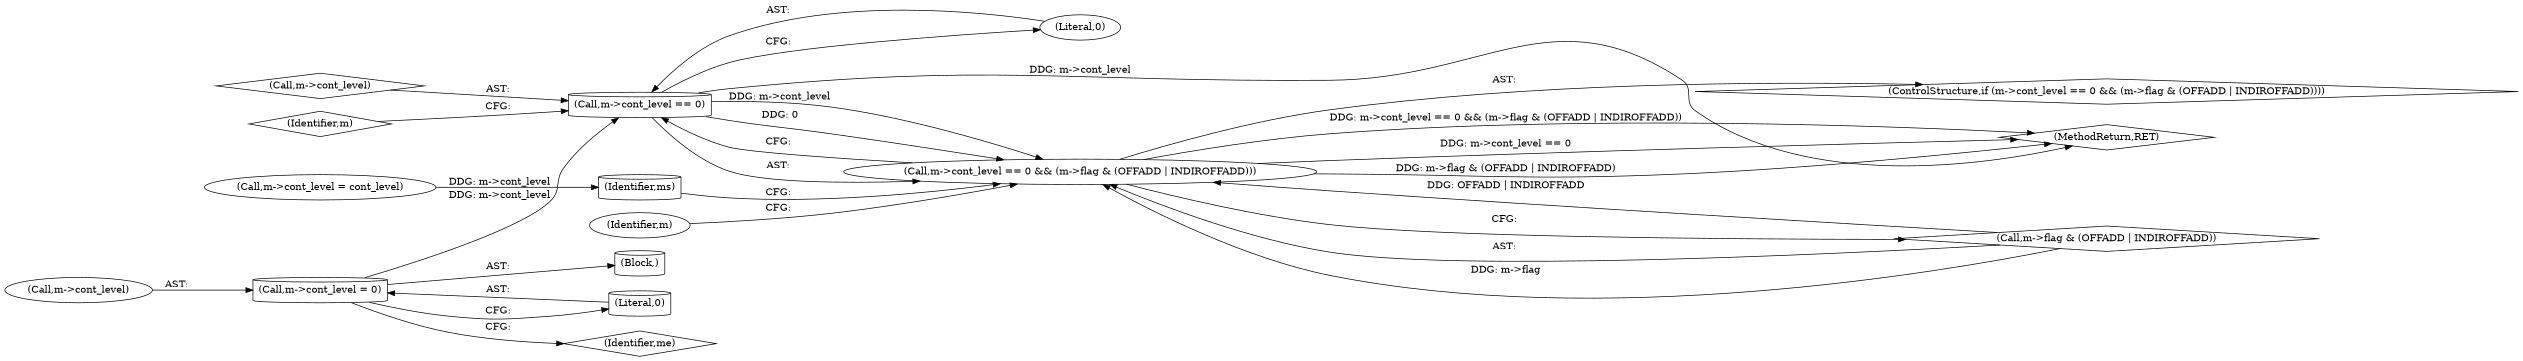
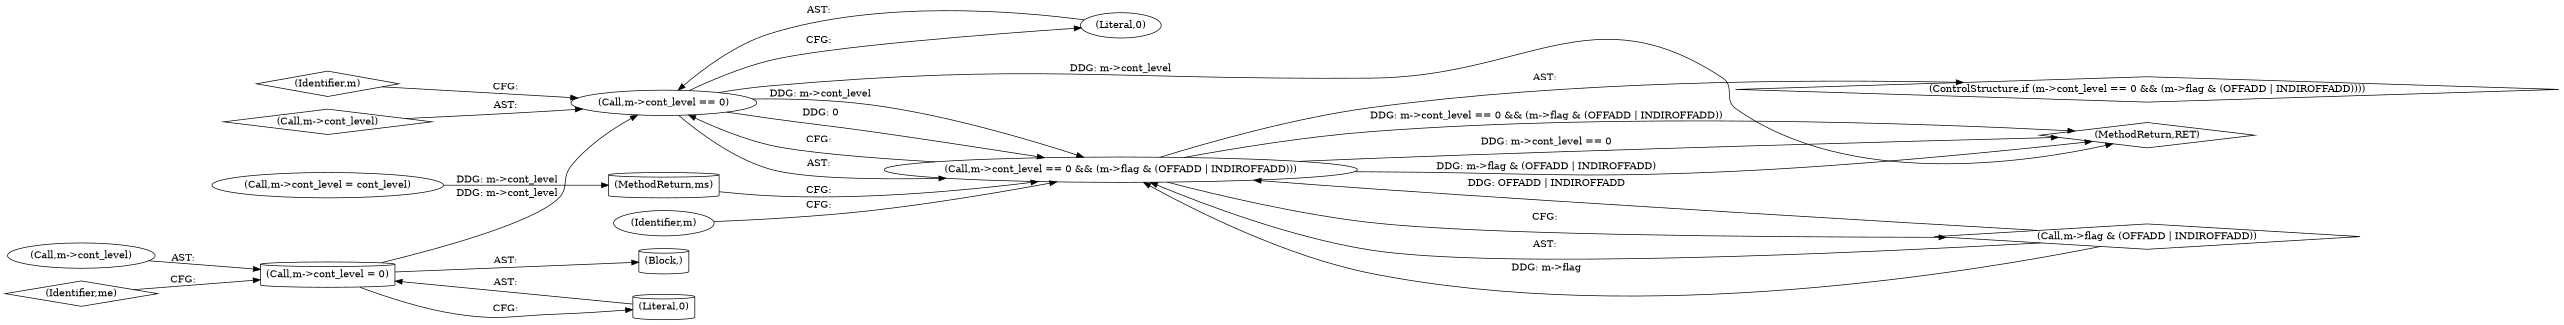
node "(Call,m->cont_level == 0)": shape cylinder -> ellipse
node "(Identifier,ms)": label "(Identifier,ms)" -> "(MethodReturn,ms)"
edge "(Call,m->cont_level = 0)" -> "(Identifier,me)": reversed
